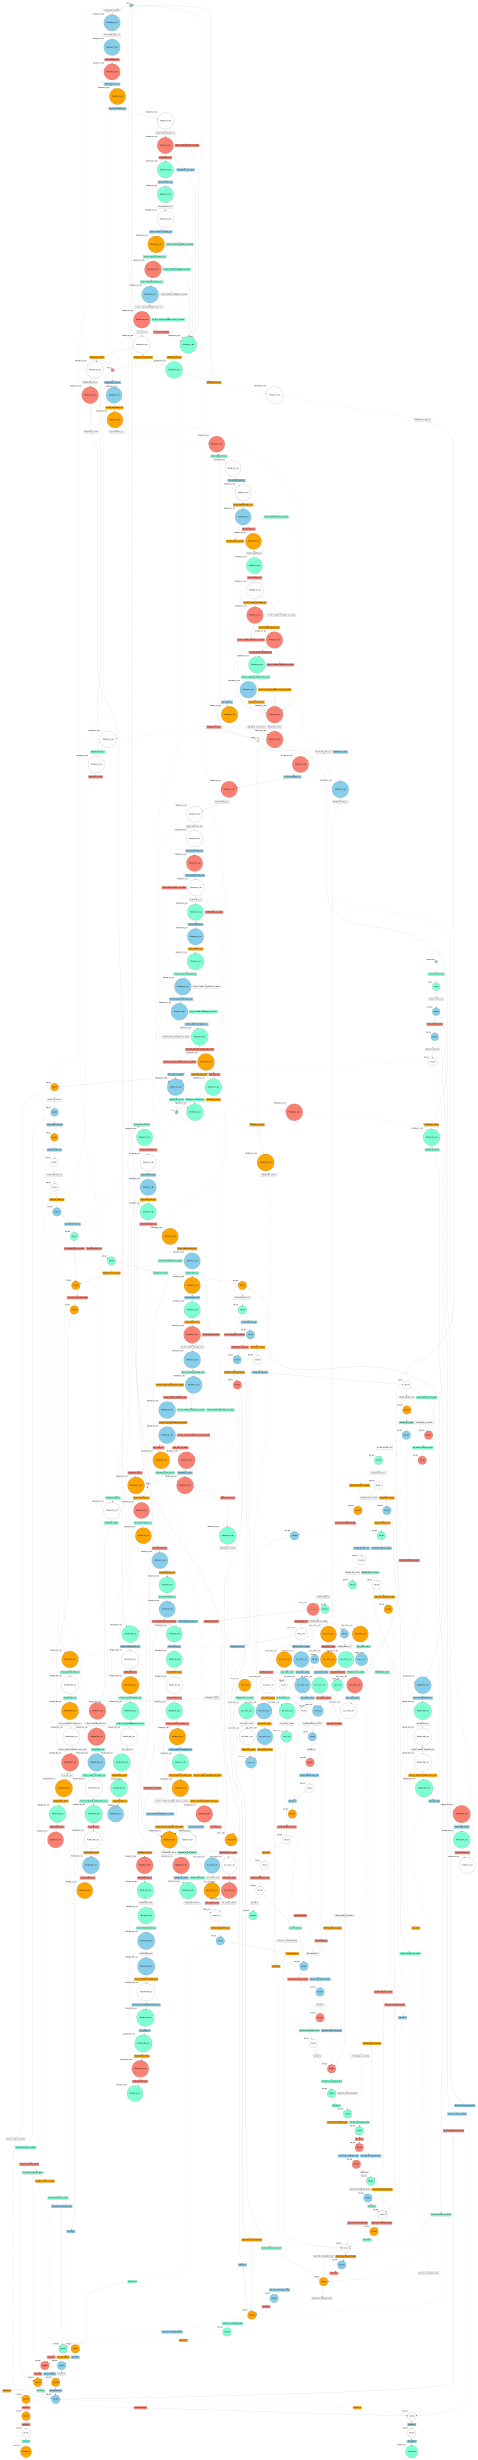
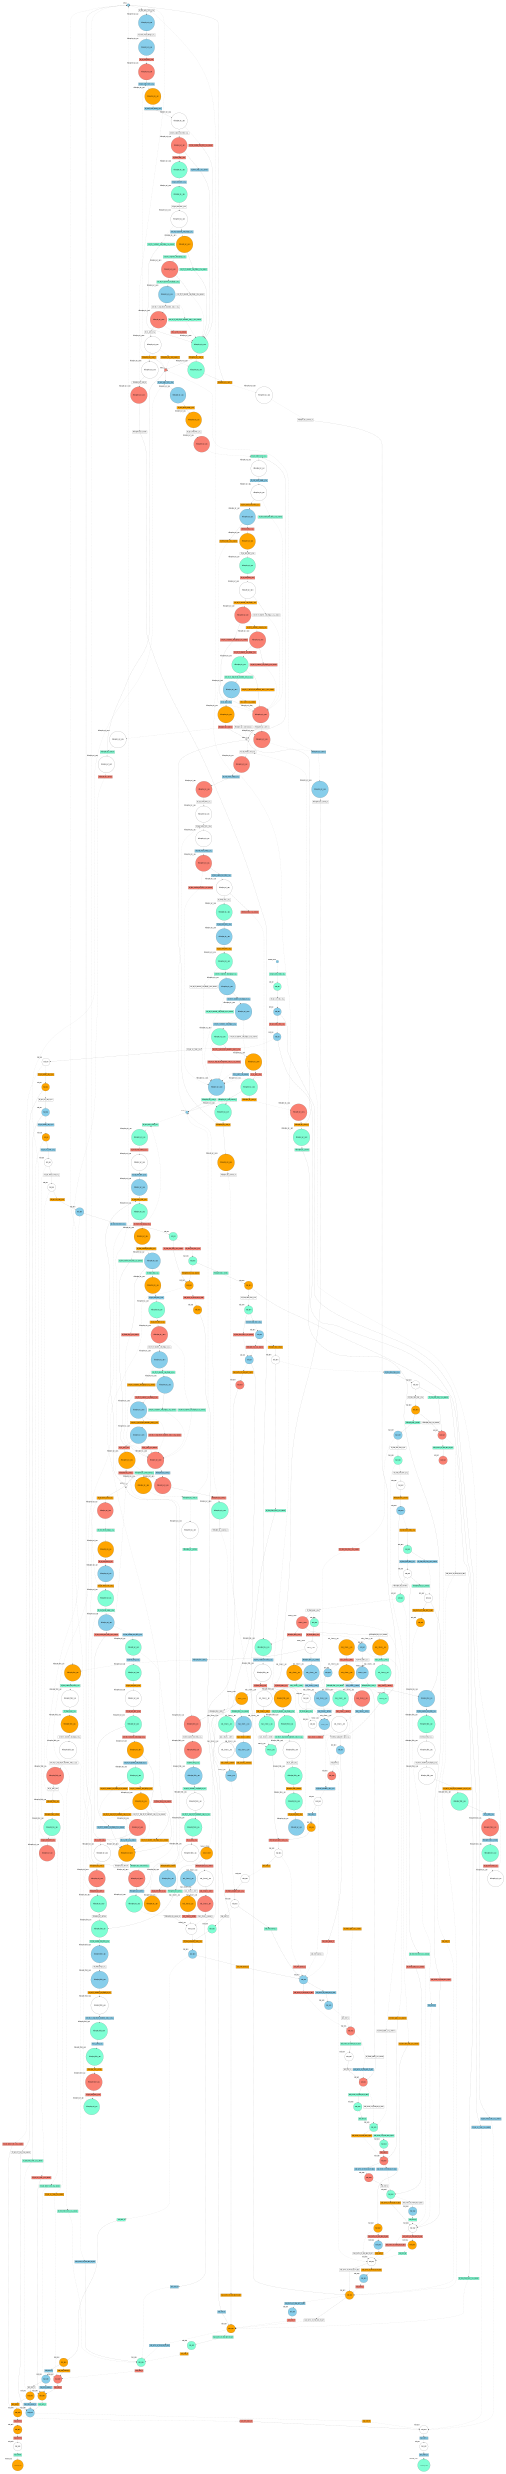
node "Philosopher_new_3_CALL_UNWIND": removed
node "Philosopher_think_1_BB5 Philosopher_think_1_BB5": shape circle -> box
